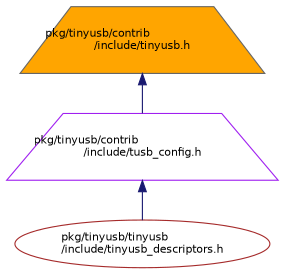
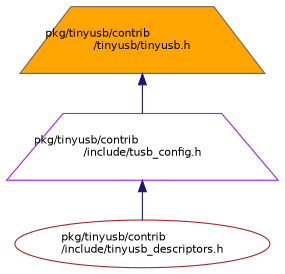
node "pkg/tinyusb/contrib /include/tinyusb.h": label "pkg/tinyusb/contrib /include/tinyusb.h" -> "pkg/tinyusb/contrib /tinyusb/tinyusb.h"
node "pkg/tinyusb/tinyusb /include/tinyusb_descriptors.h": label "pkg/tinyusb/tinyusb /include/tinyusb_descriptors.h" -> "pkg/tinyusb/contrib /include/tinyusb_descriptors.h"
